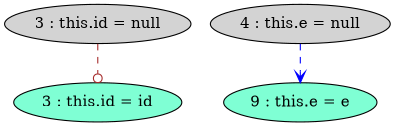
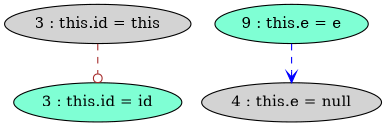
node "3 : this.id = null": label "3 : this.id = null" -> "3 : this.id = this"
edge "4 : this.e = null" -> "9 : this.e = e": reversed
